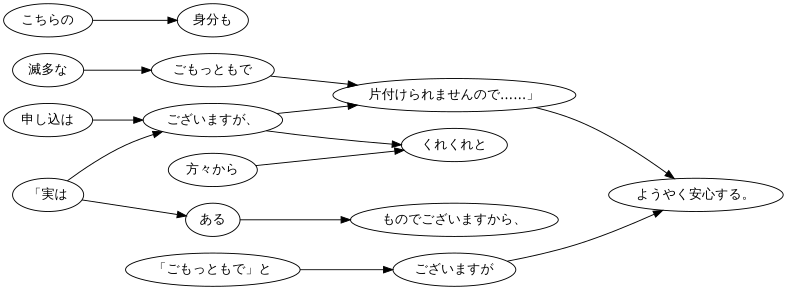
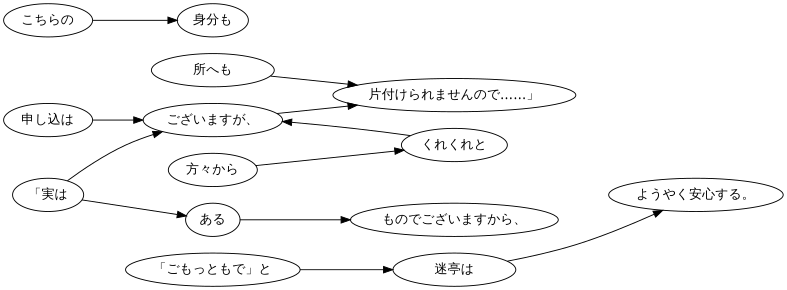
node "滅多な": removed
node "ごもっともで": label "ごもっともで" -> "所へも"
edge "片付けられませんので……」" -> "ようやく安心する。": removed
edge "ございますが、" -> "くれくれと": reversed
node "ございますが": label "ございますが" -> "迷亭は"
